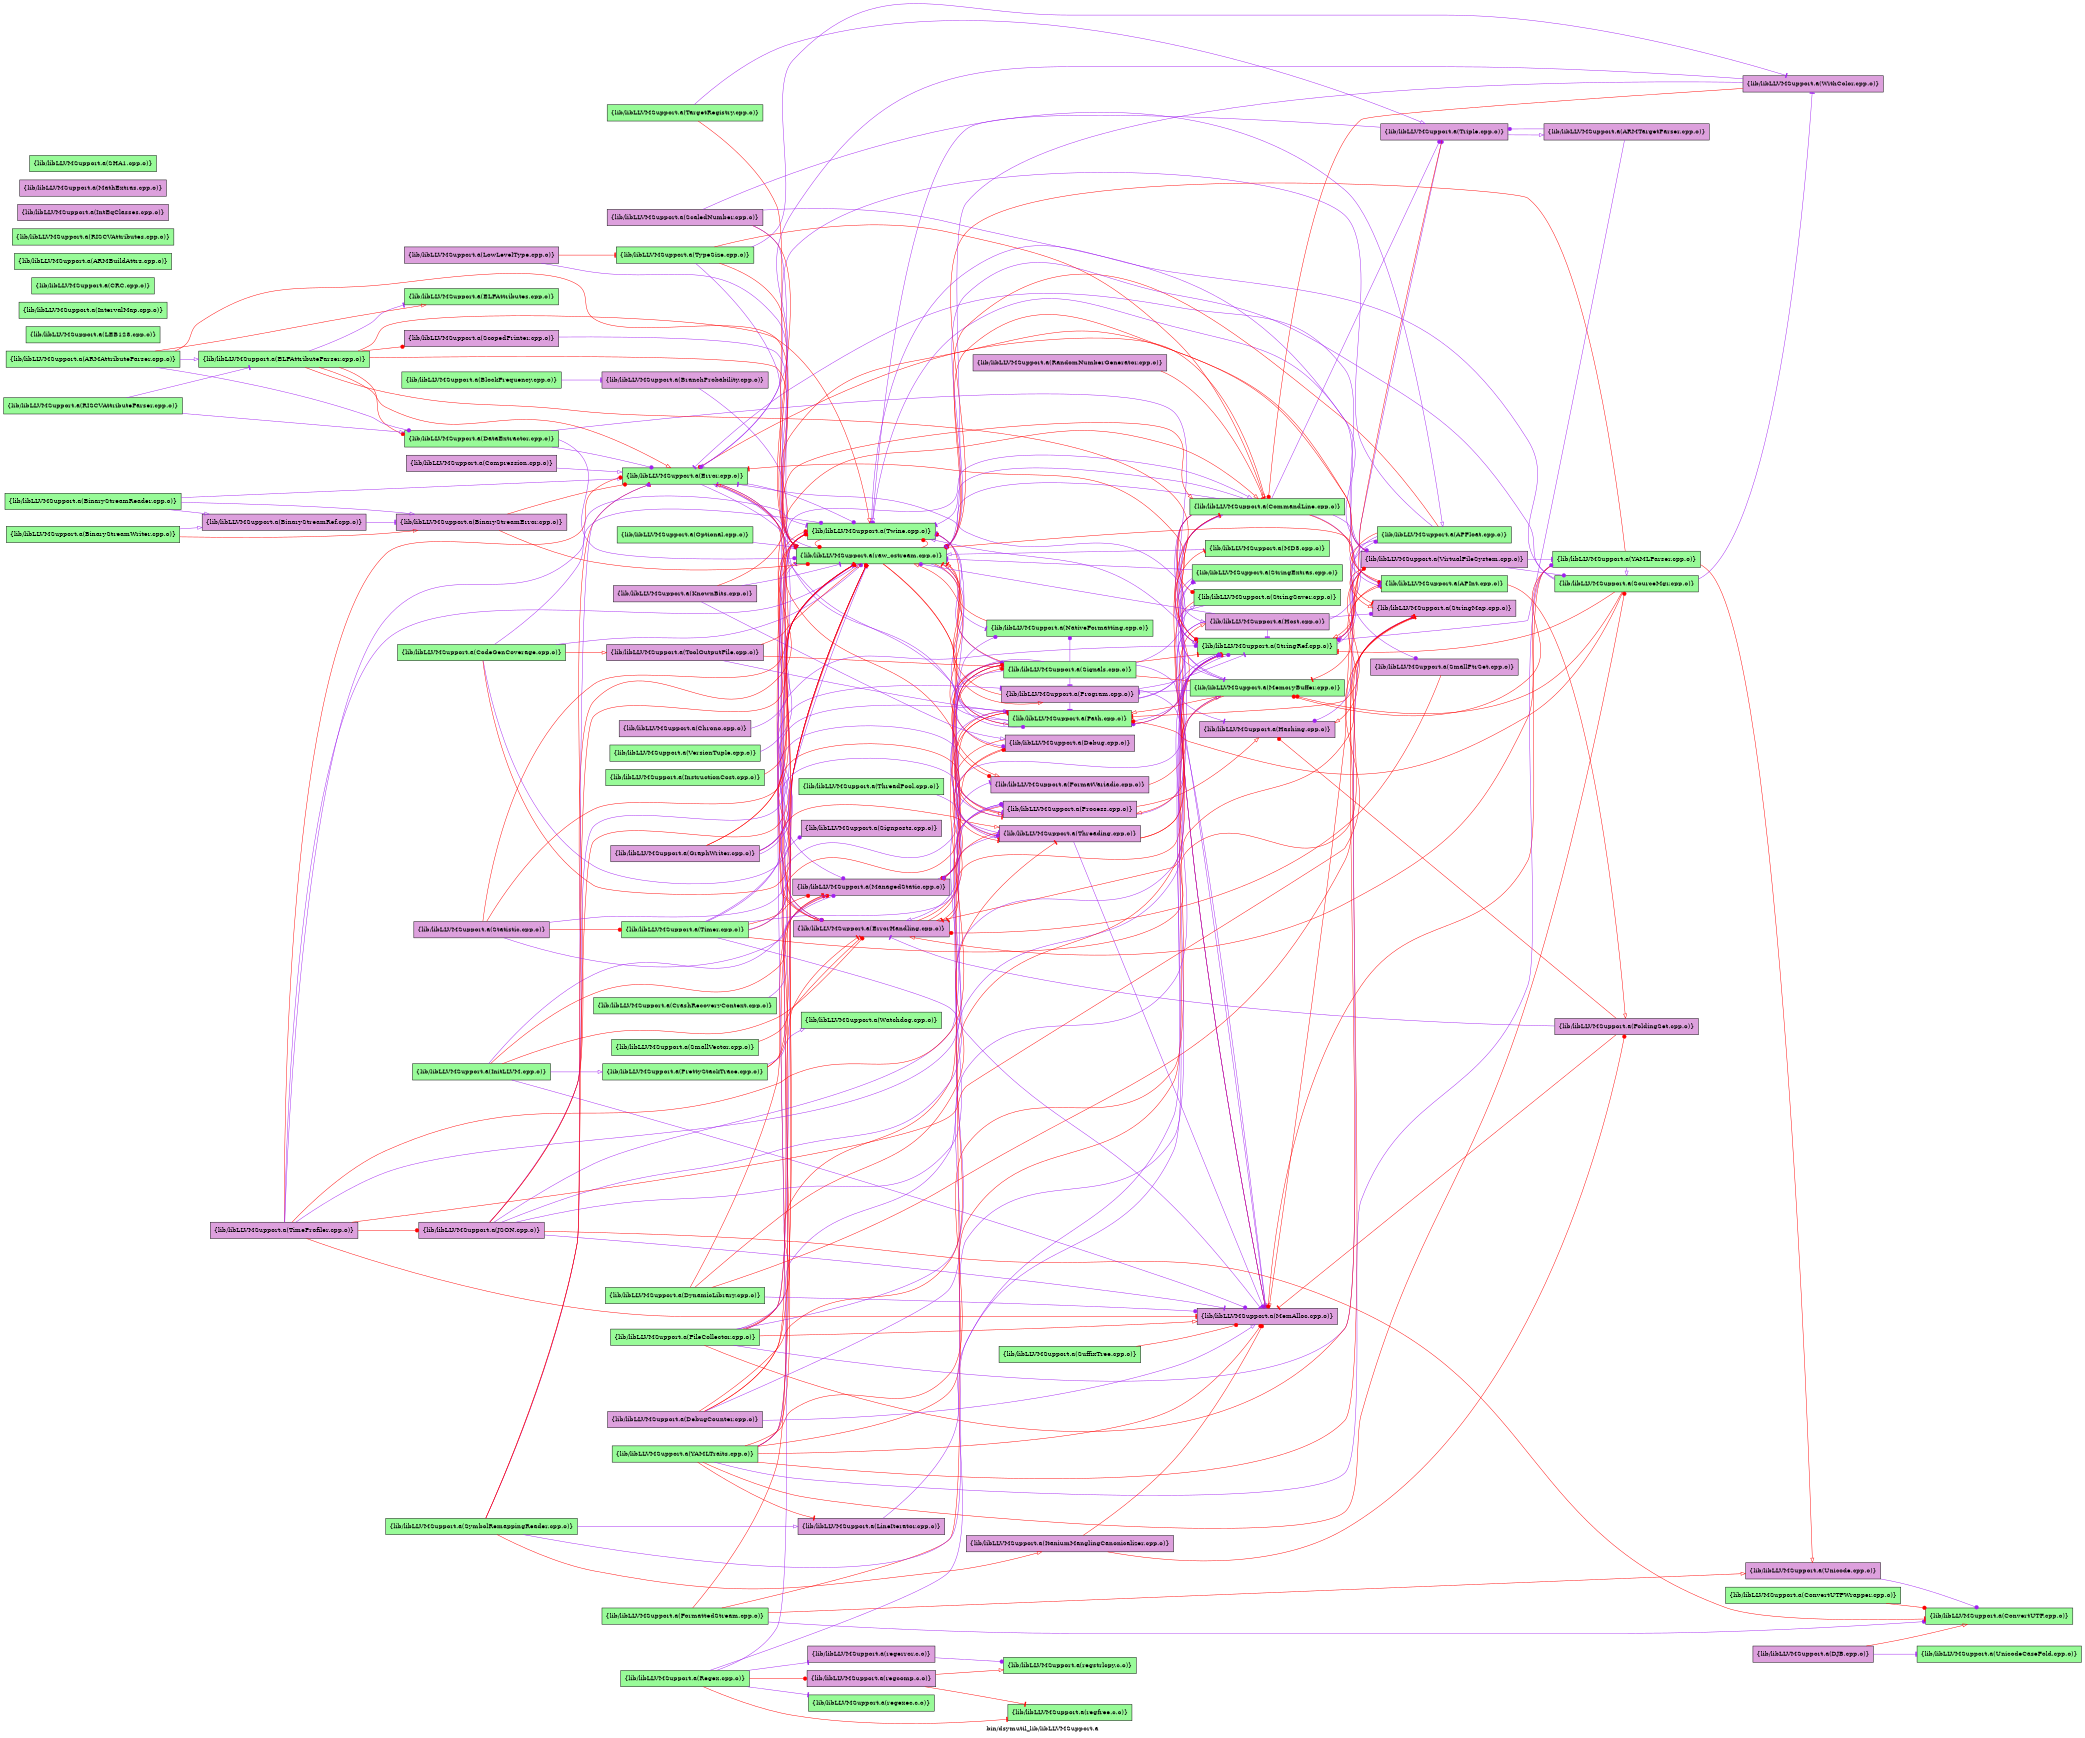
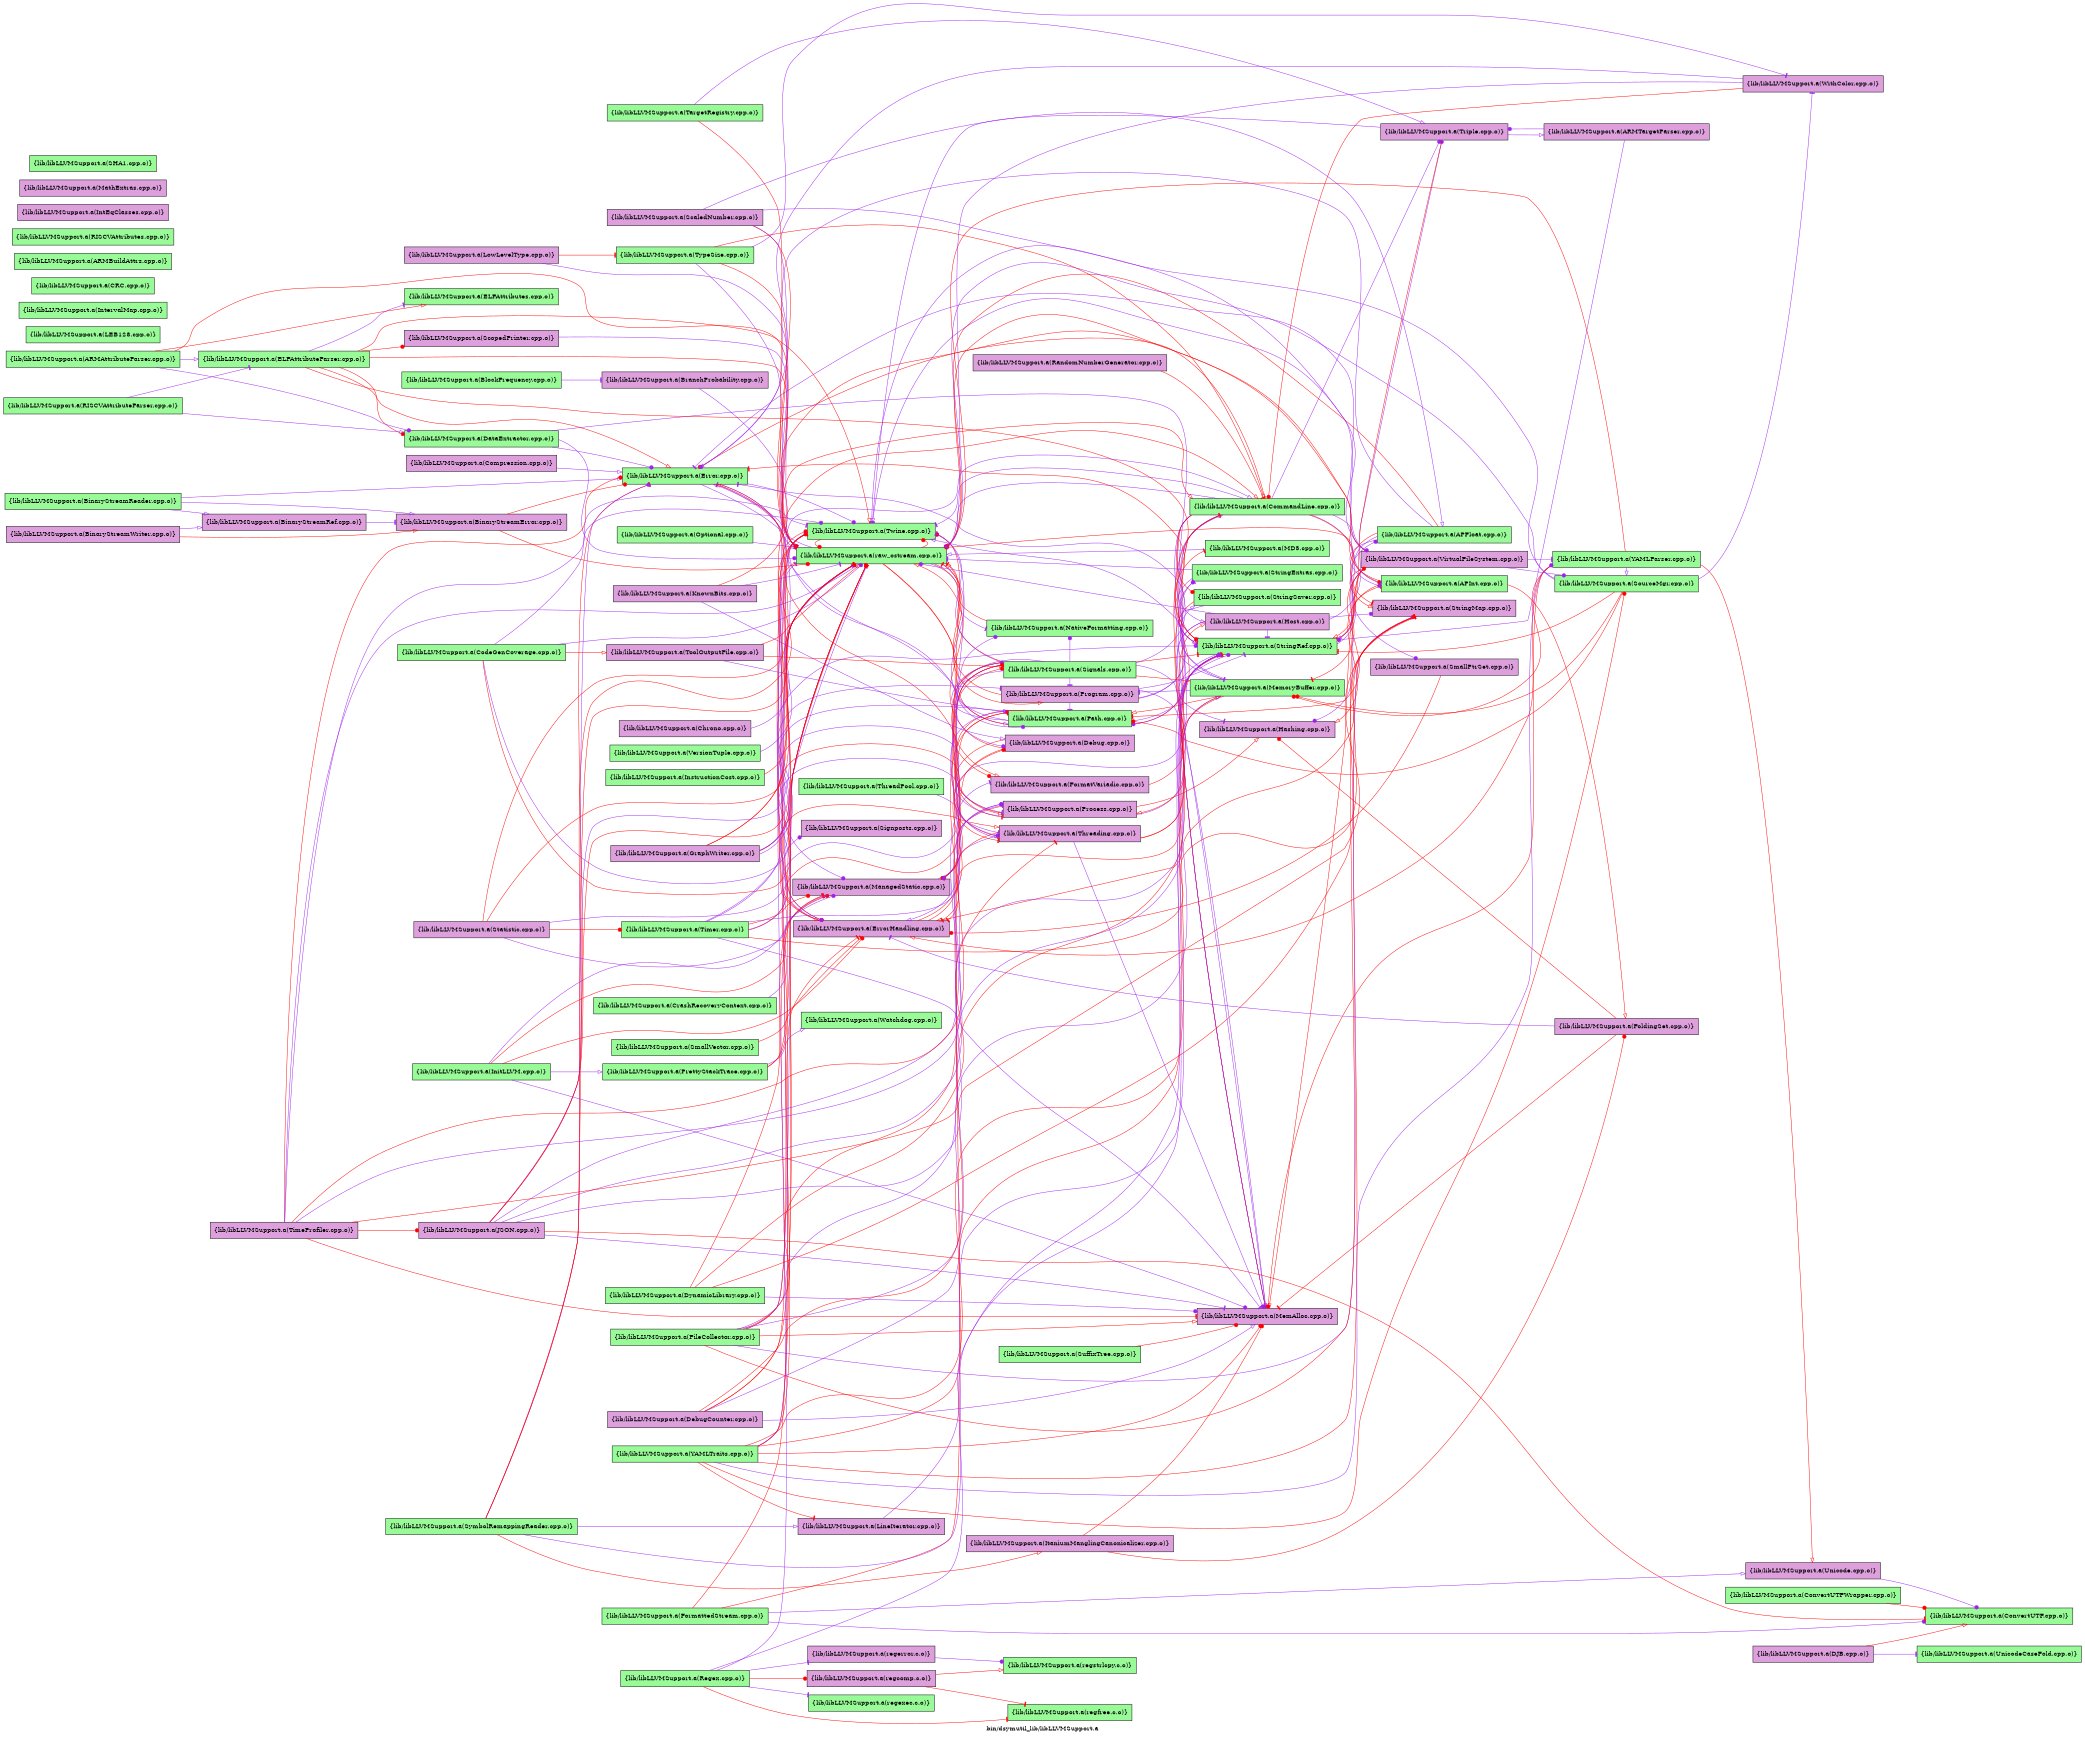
node "{lib/libLLVMSupport.a(BinaryStreamWriter.cpp.o)}": fillcolor palegreen -> plum
edge "{lib/libLLVMSupport.a(FormattedStream.cpp.o)}" -> "{lib/libLLVMSupport.a(Unicode.cpp.o)}": color red -> purple
